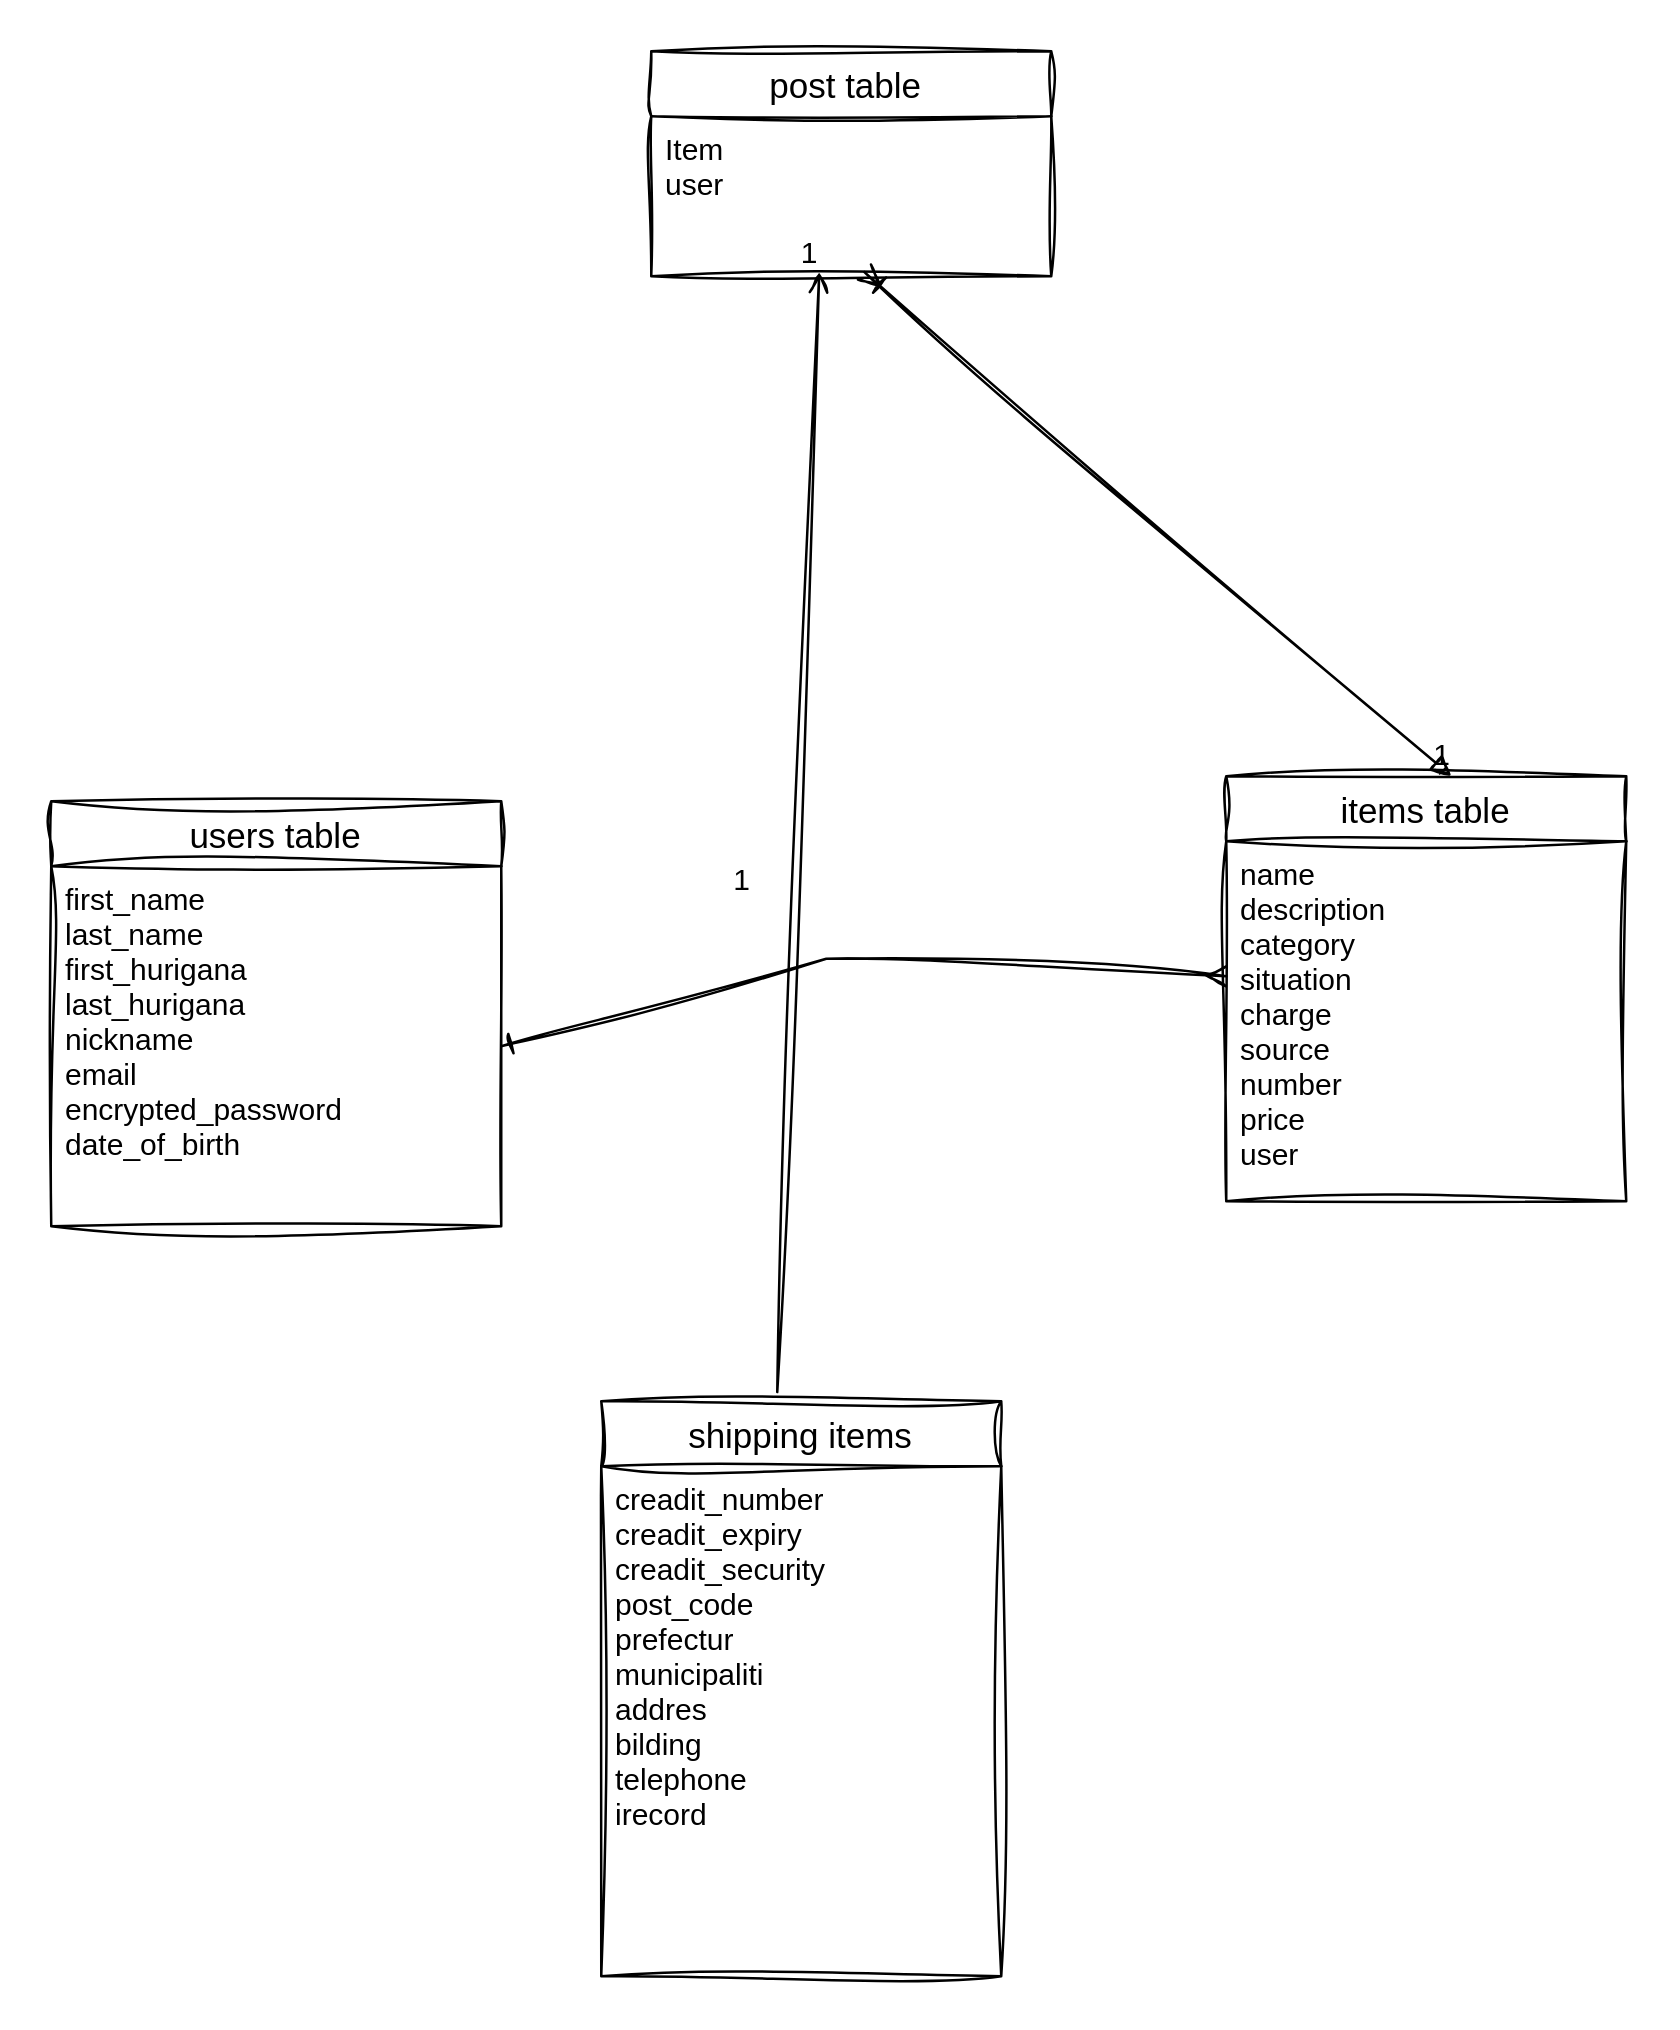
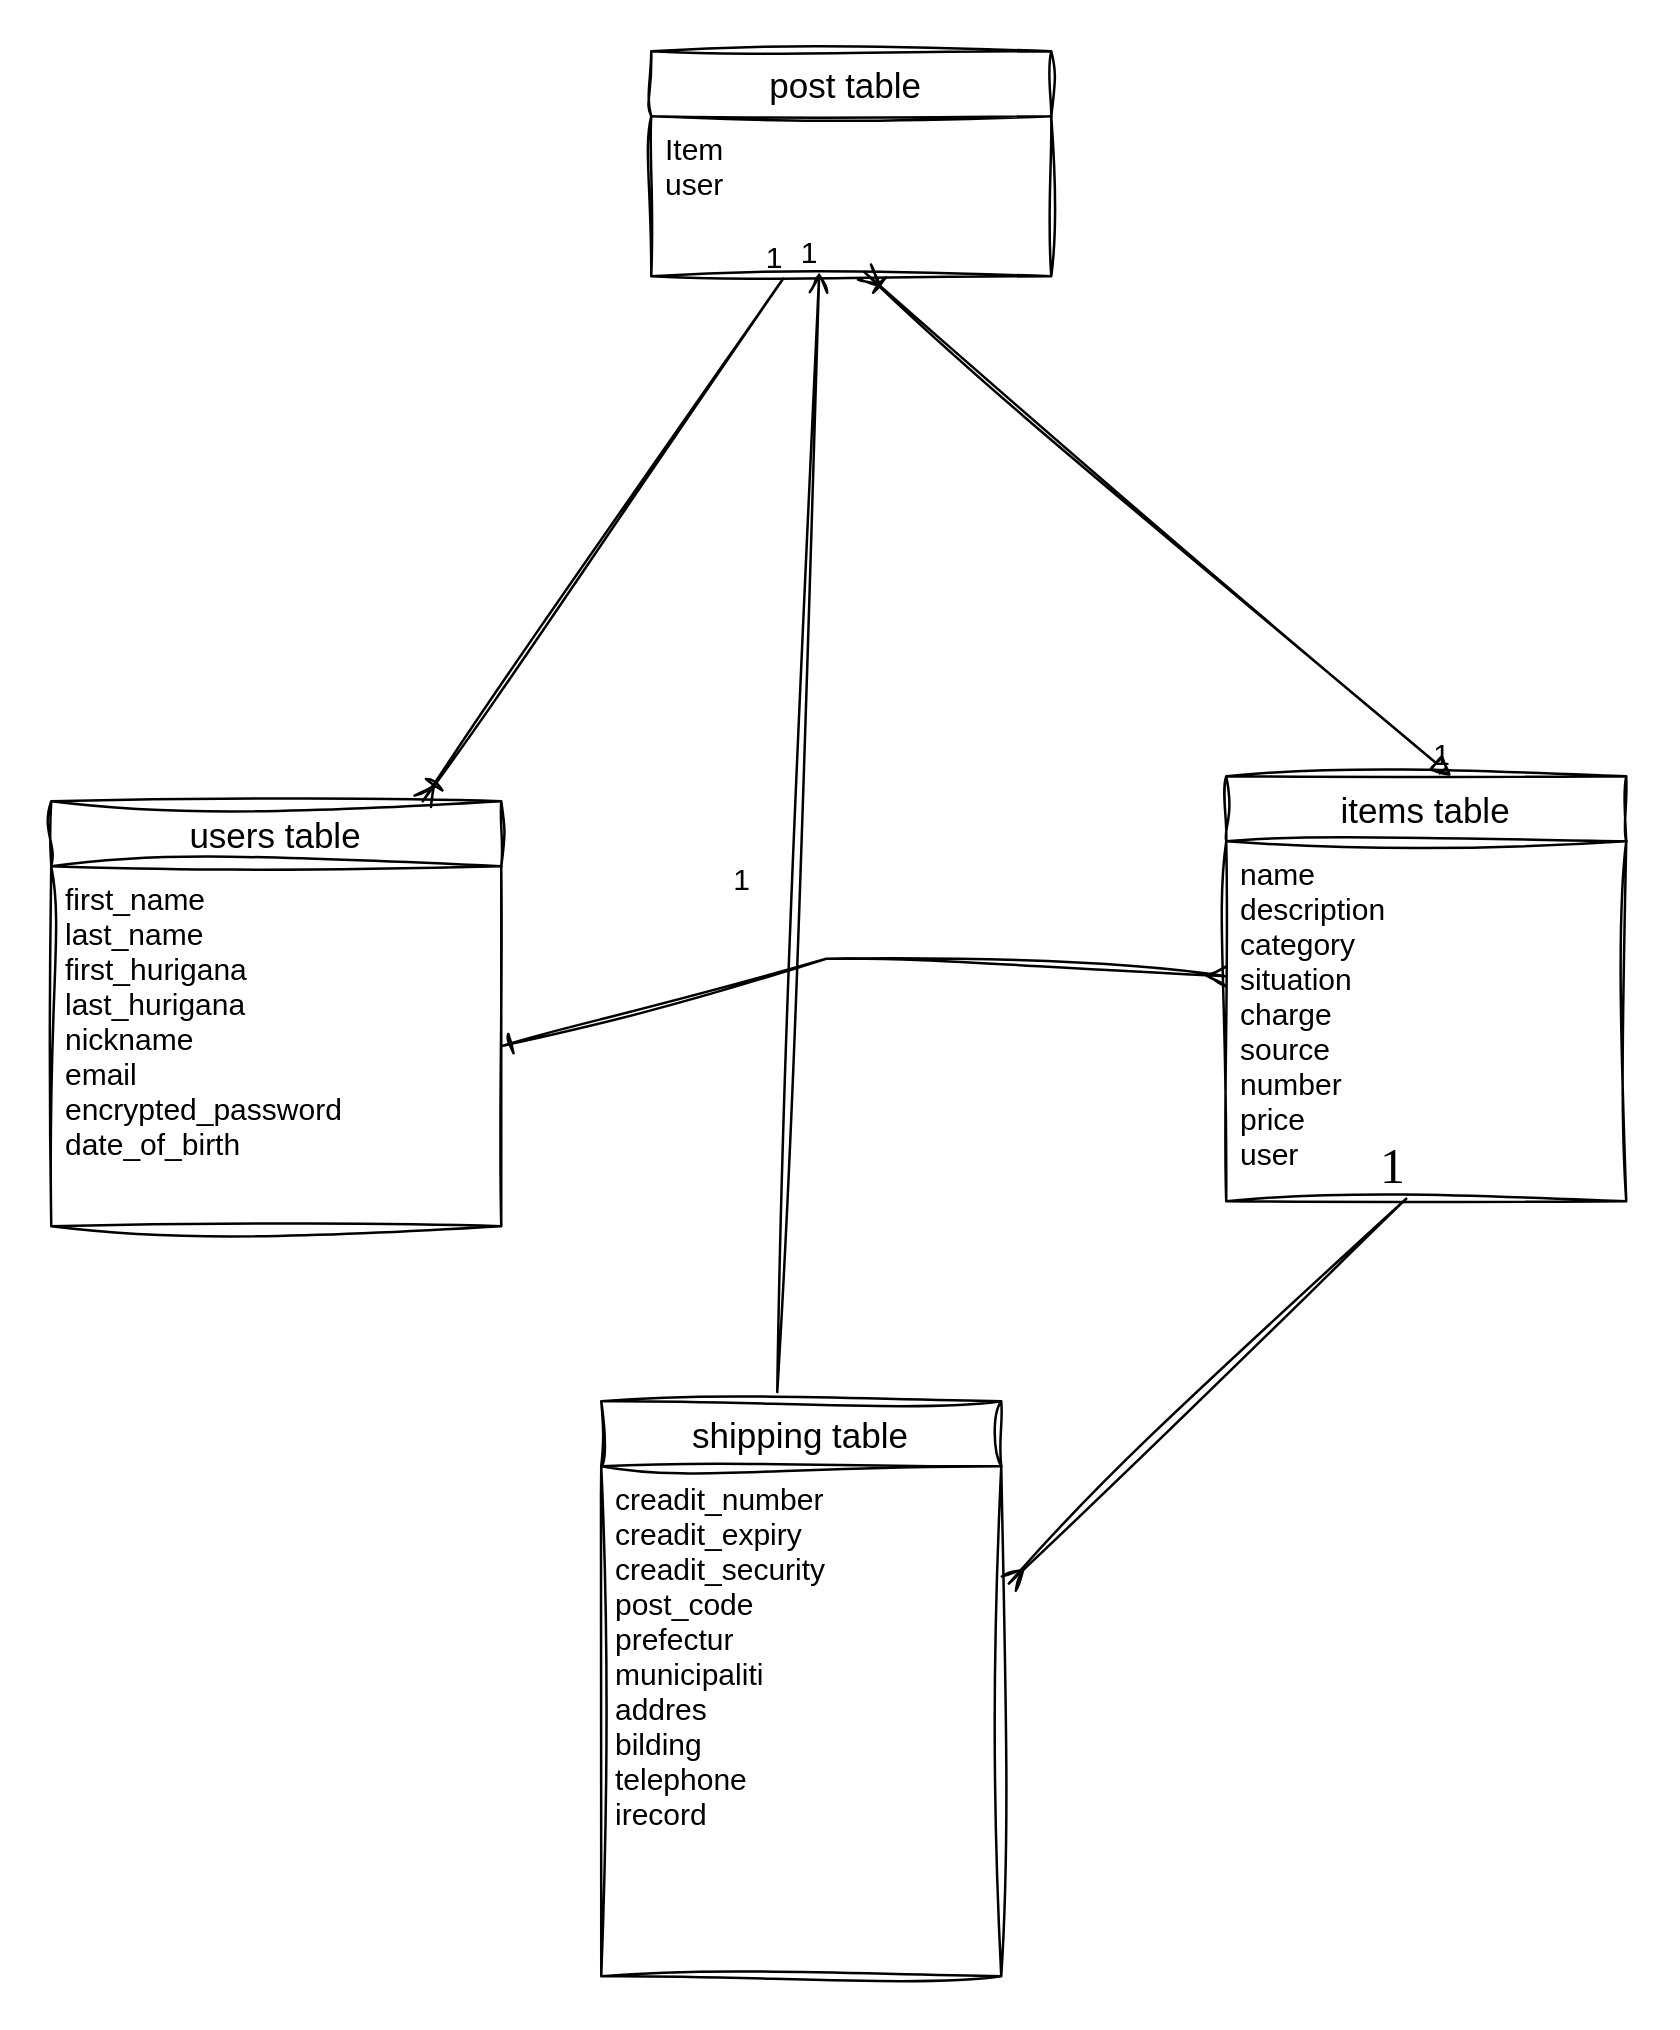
edge "Item user" -> "users table": added, label "1"
edge "name description category situation charge source number price user" -> "creadit_number creadit_expiry creadit_security post_code prefectur municipaliti addres bilding telephone irecord": added, label "1"
node "shipping items": label "shipping items" -> "shipping table"
